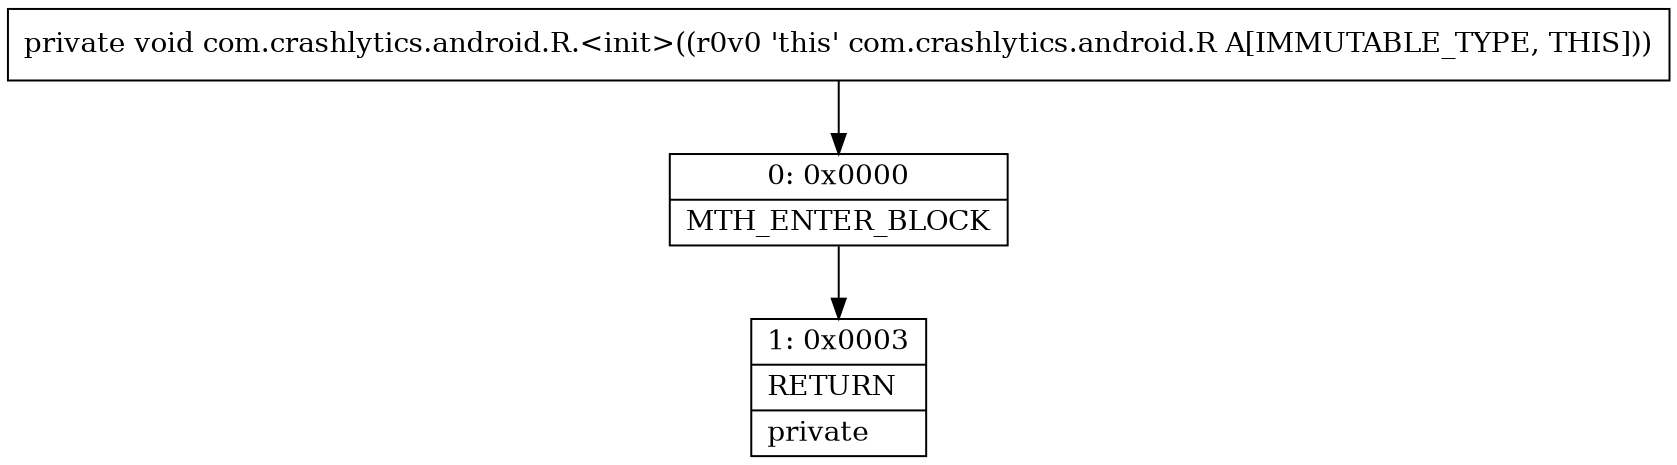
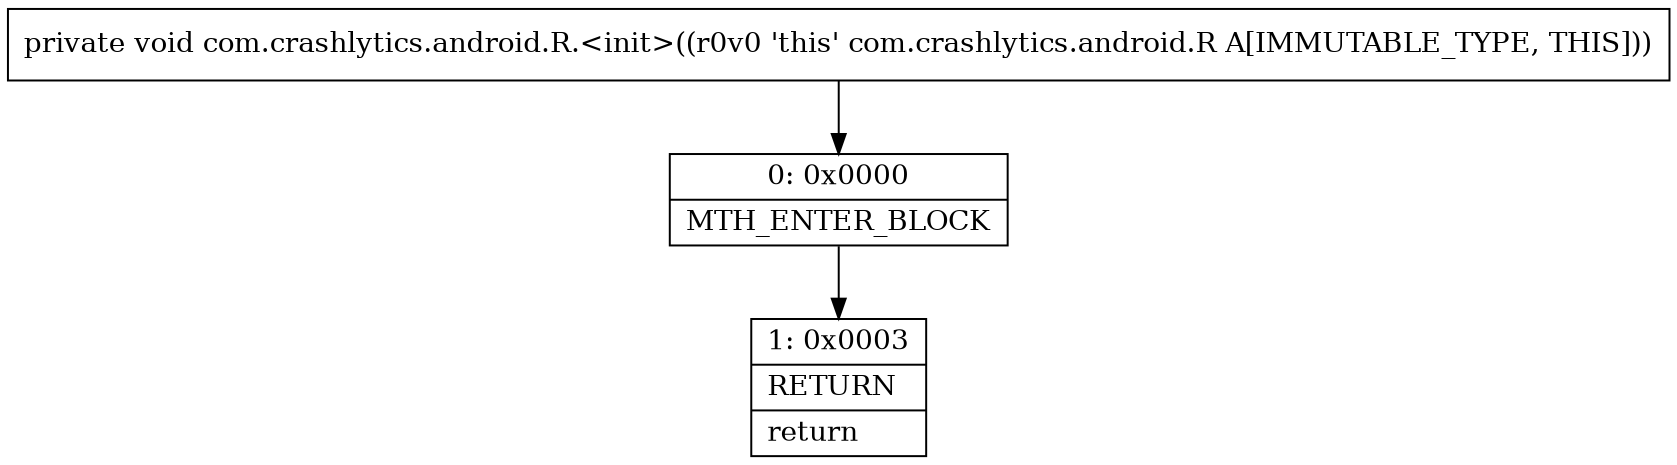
node "1: 0x0003": text "private" -> "return"
